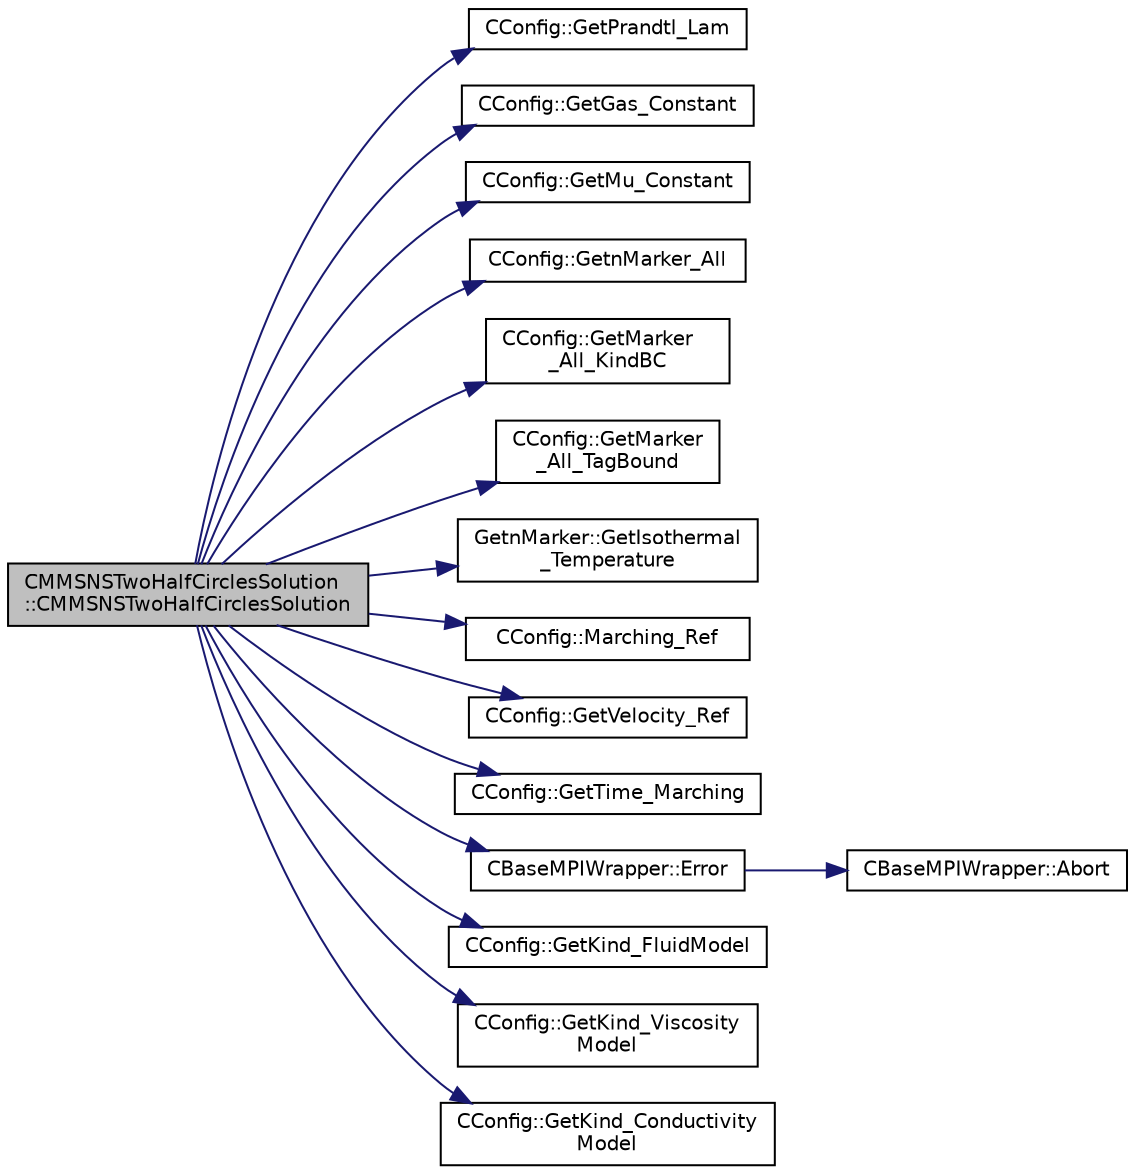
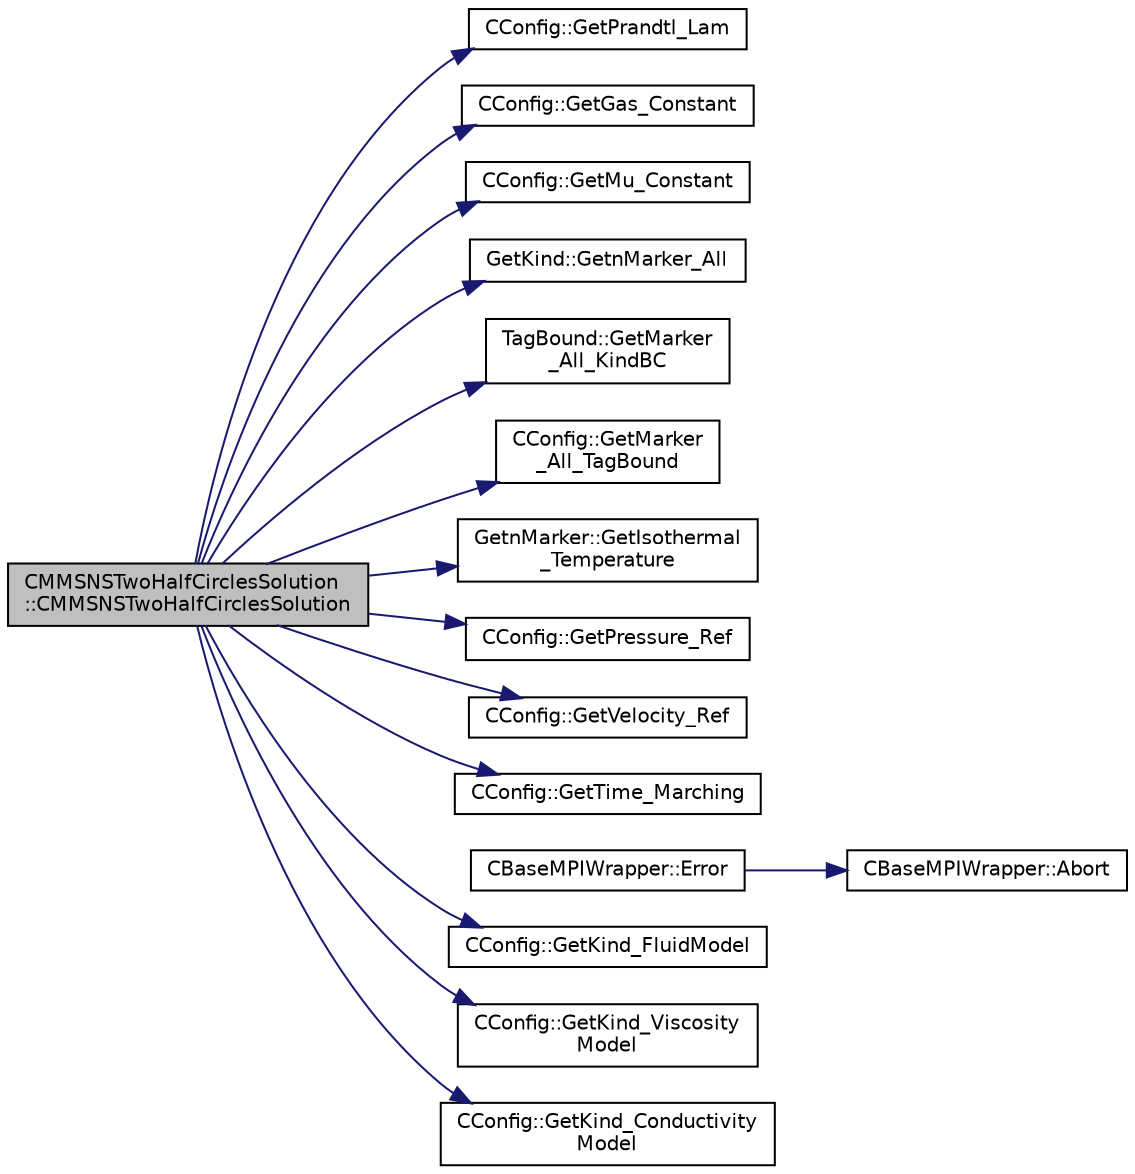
node "CConfig::GetnMarker_All": label "CConfig::GetnMarker_All" -> "GetKind::GetnMarker_All"
node "CConfig::GetMarker _All_KindBC": label "CConfig::GetMarker _All_KindBC" -> "TagBound::GetMarker _All_KindBC"
node "CConfig::Marching_Ref": label "CConfig::Marching_Ref" -> "CConfig::GetPressure_Ref"
edge "CMMSNSTwoHalfCirclesSolution ::CMMSNSTwoHalfCirclesSolution" -> "CBaseMPIWrapper::Error": removed
